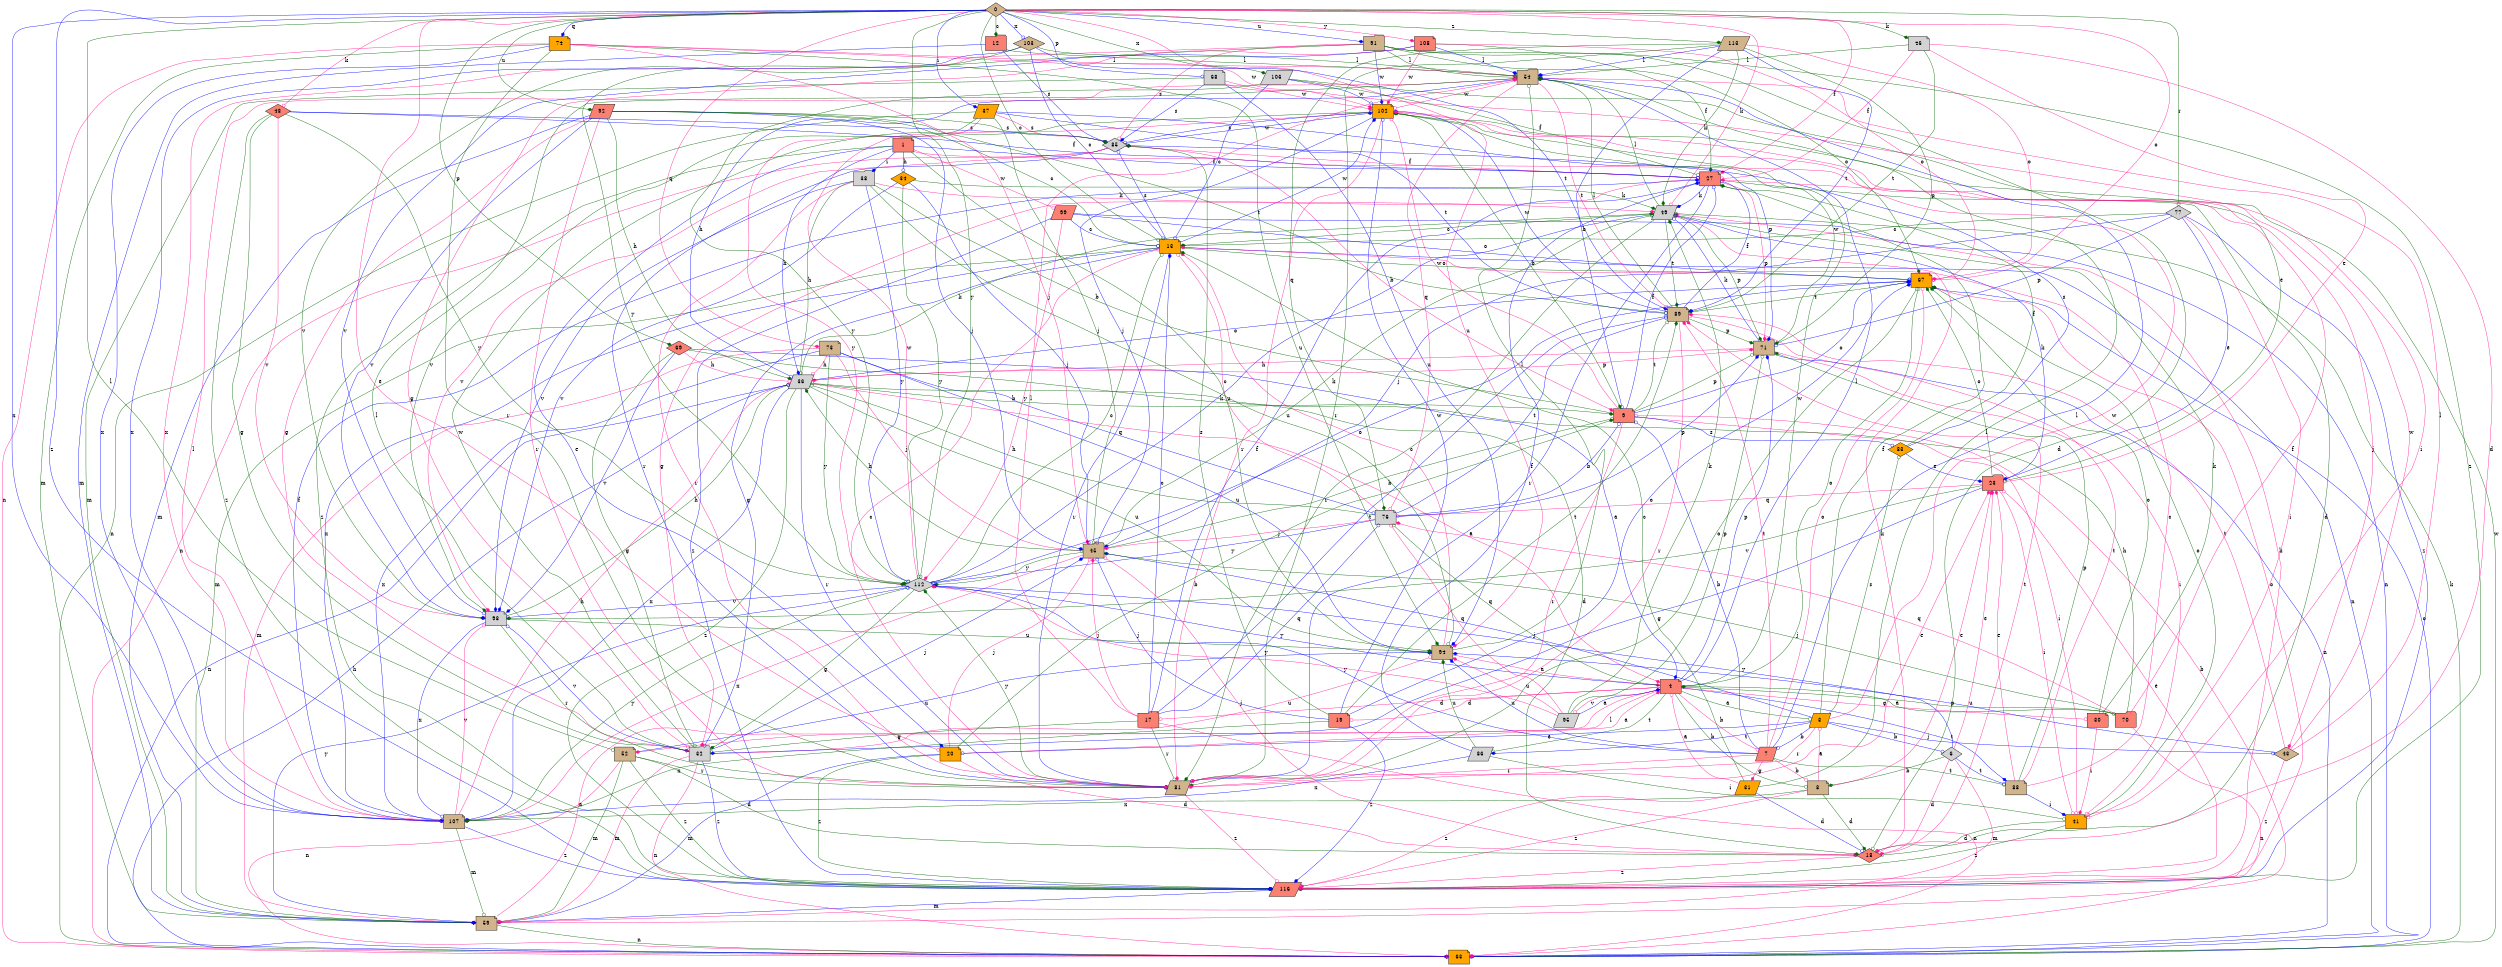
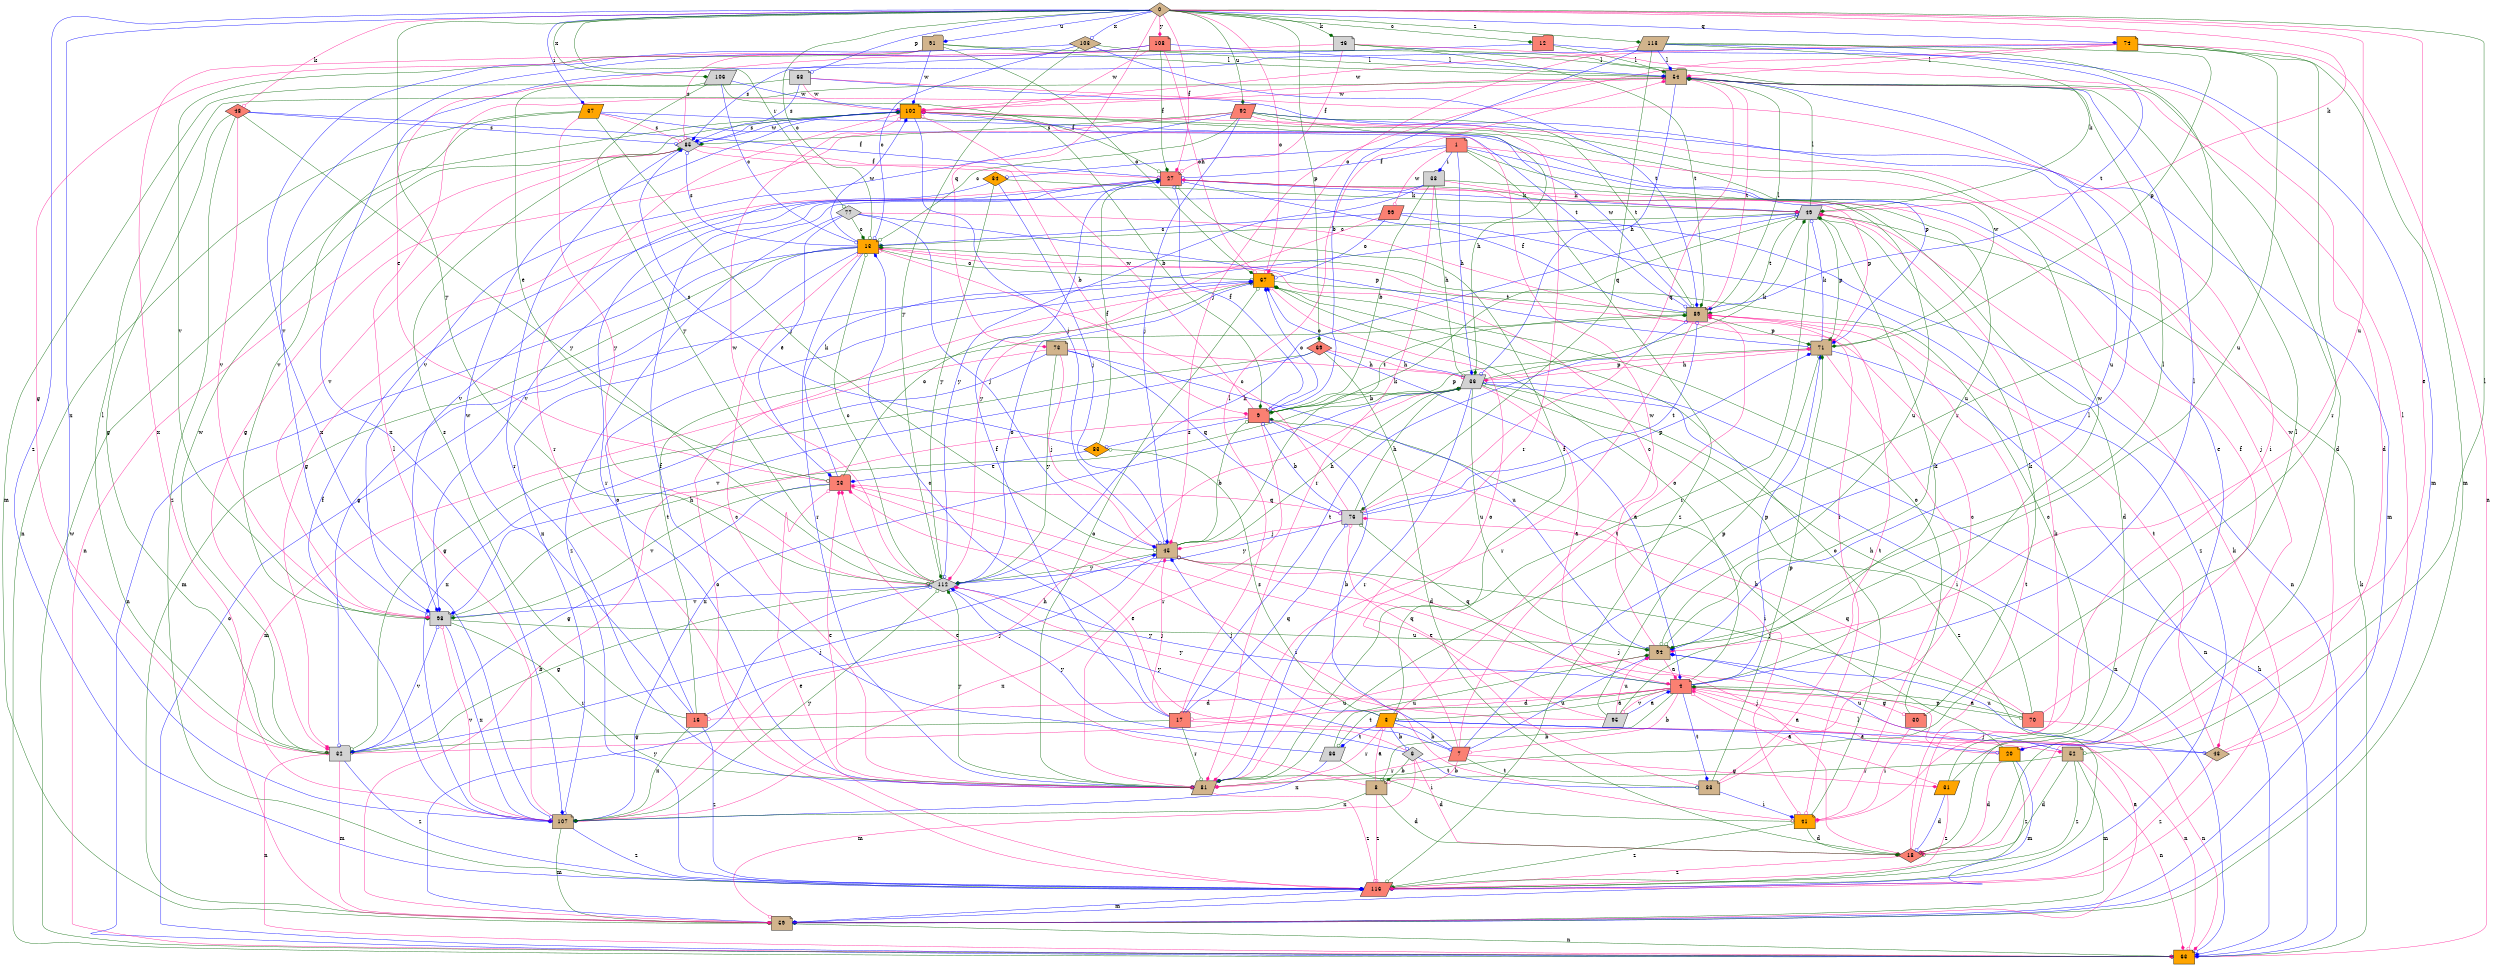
edge "91" -> "116": removed, label "z"
node "19": label "19" -> "16"
